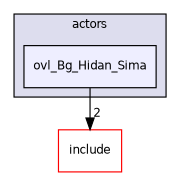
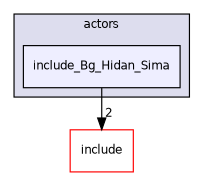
node "ovl_Bg_Hidan_Sima": label "ovl_Bg_Hidan_Sima" -> "include_Bg_Hidan_Sima"
